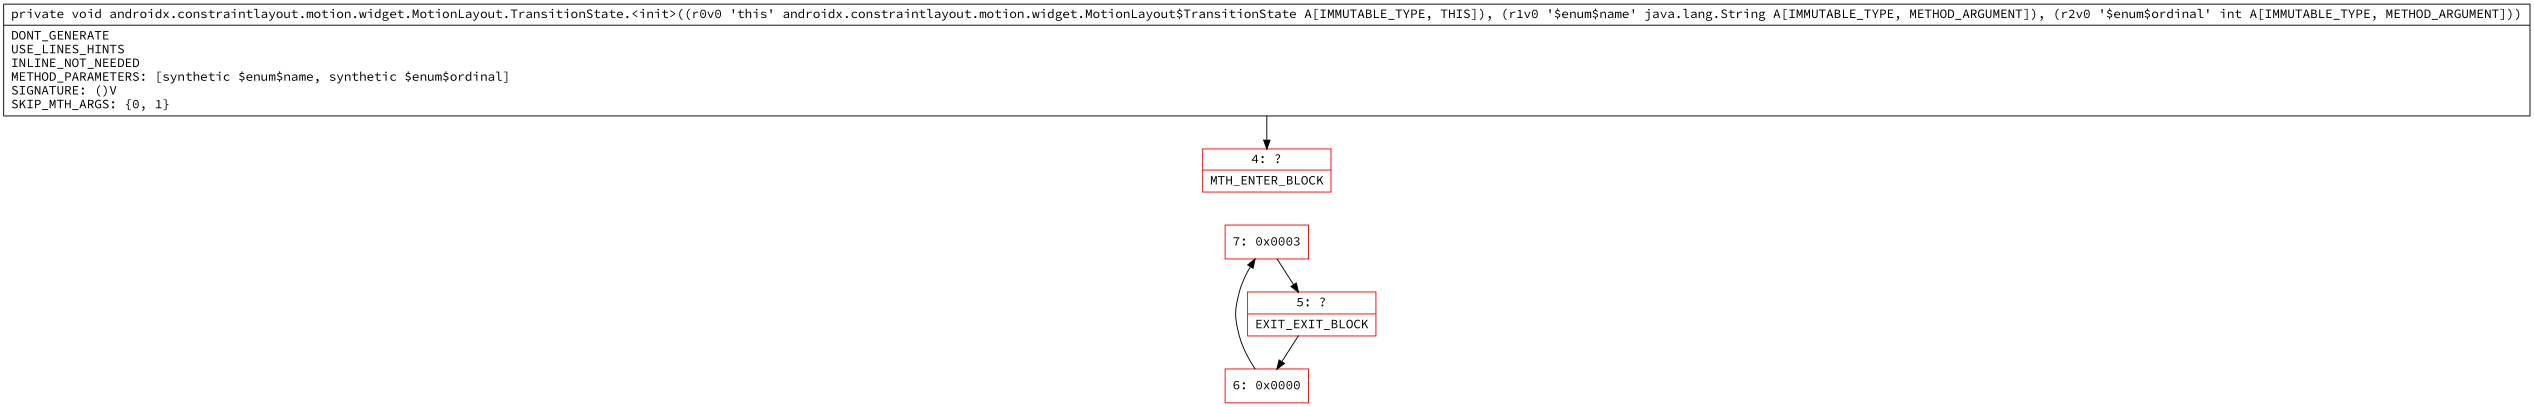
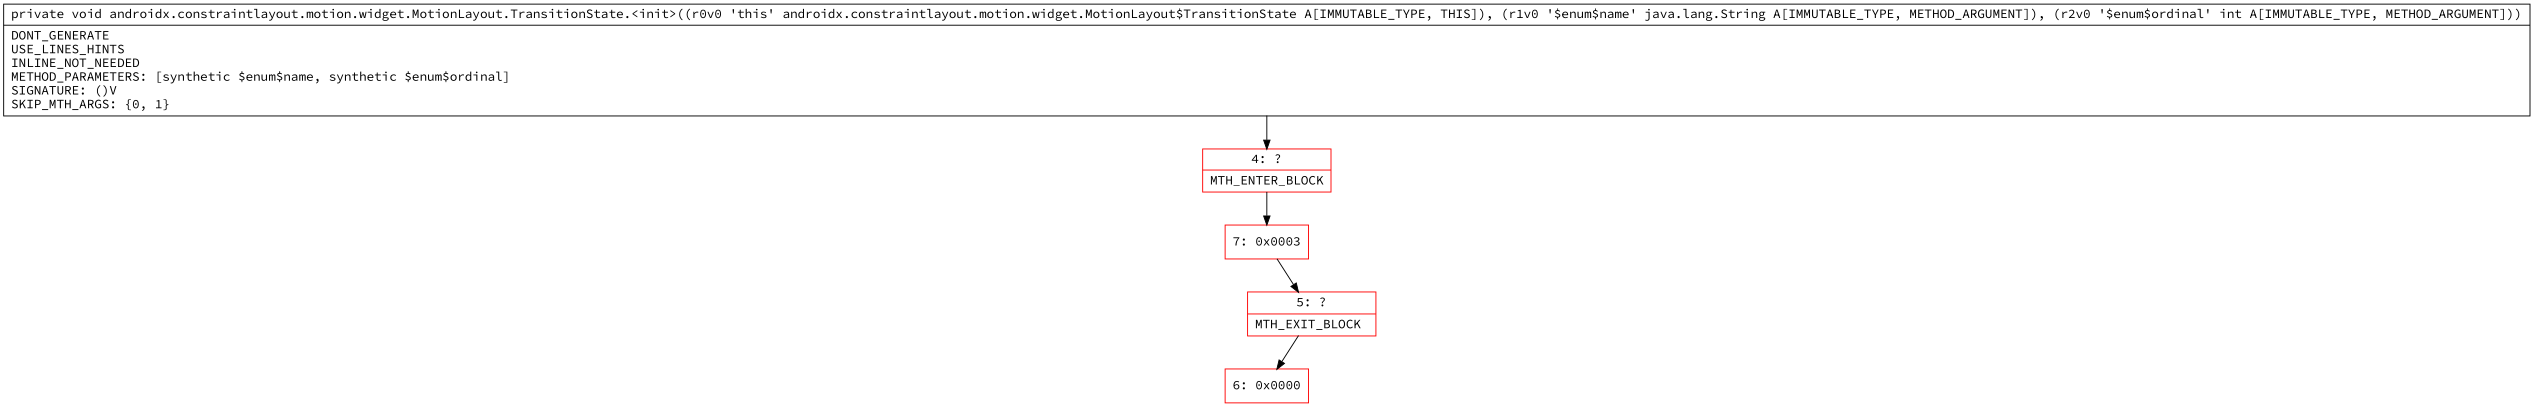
edge "6: 0x0000" -> "7: 0x0003": now "4: ?" -> "7: 0x0003"
node "5: ?": text "EXIT_EXIT_BLOCK" -> "MTH_EXIT_BLOCK"
